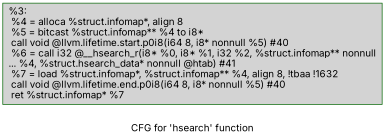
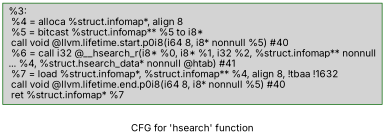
node "%3:": text "%5 = bitcast %struct.infomap** %4 to i8*" -> "%5 = bitcast %struct.infomap** %5 to i8*"
